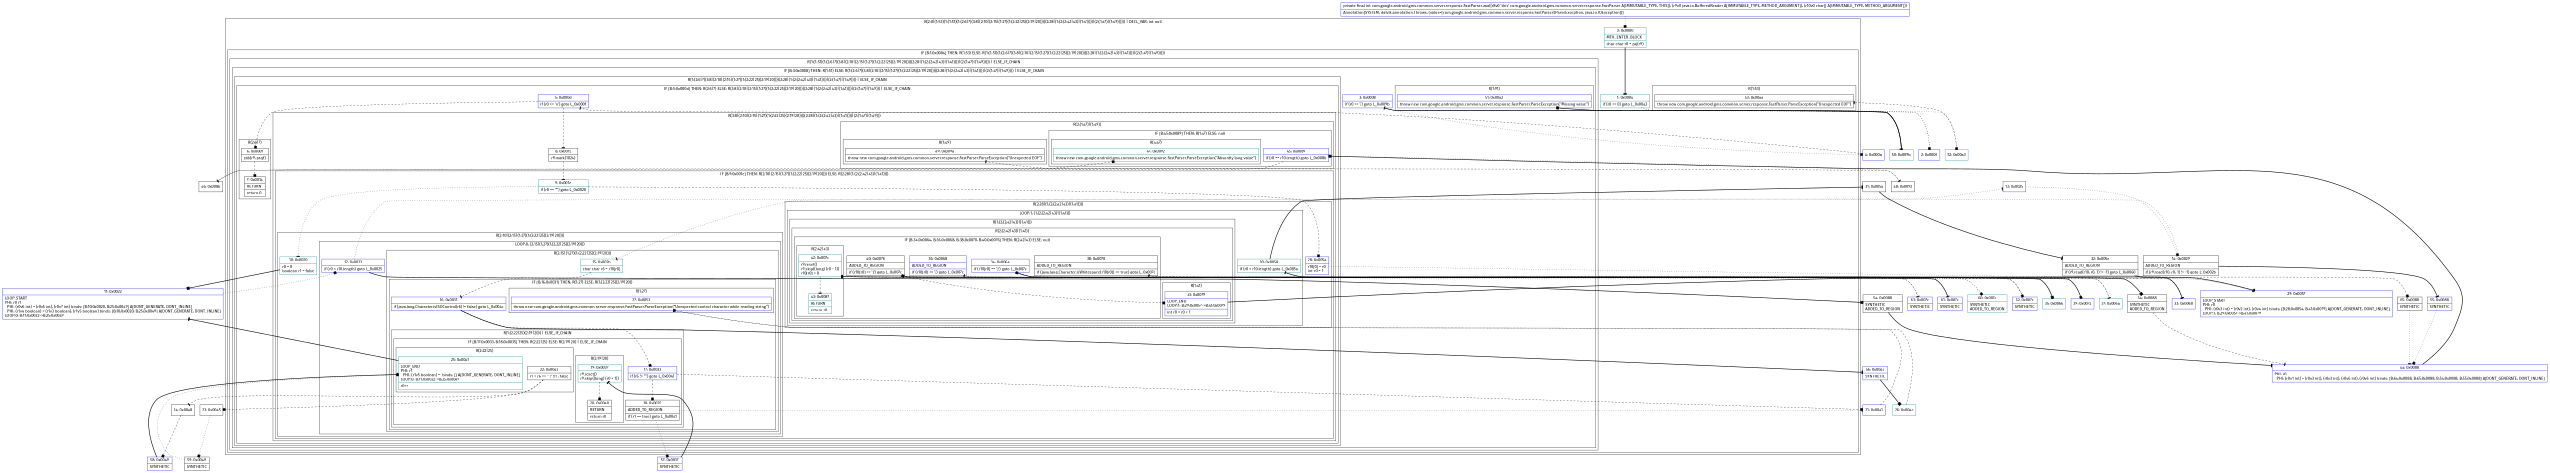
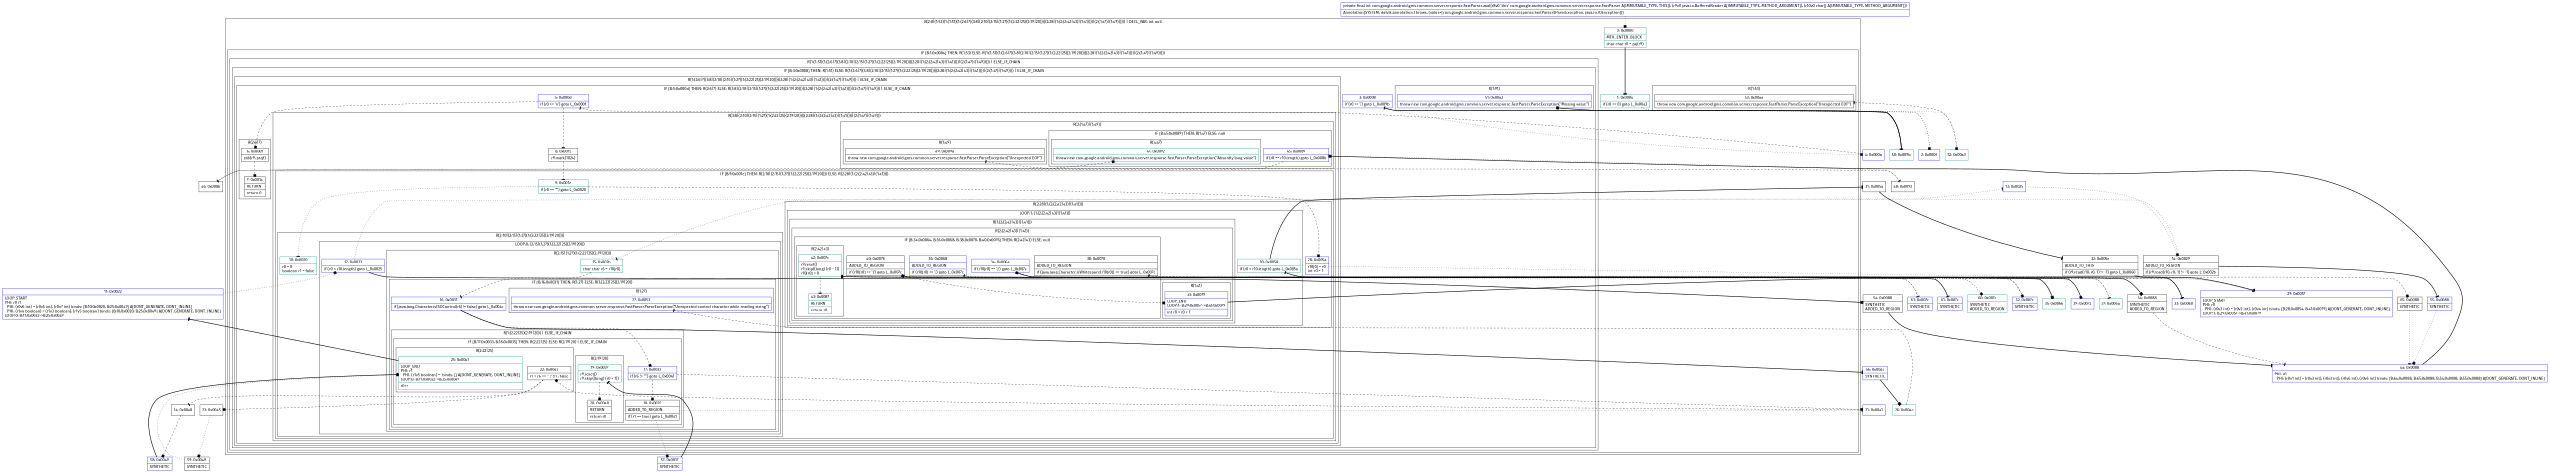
node "32: 0x005e": text "ADDED_TO_REGION" -> "ADDED_TO_THIS"
edge "10: 0x0020" -> "11: 0x0022": removed
edge "21: 0x0041" -> "27: 0x0053": now "21: 0x0041" -> "22: 0x0043"
